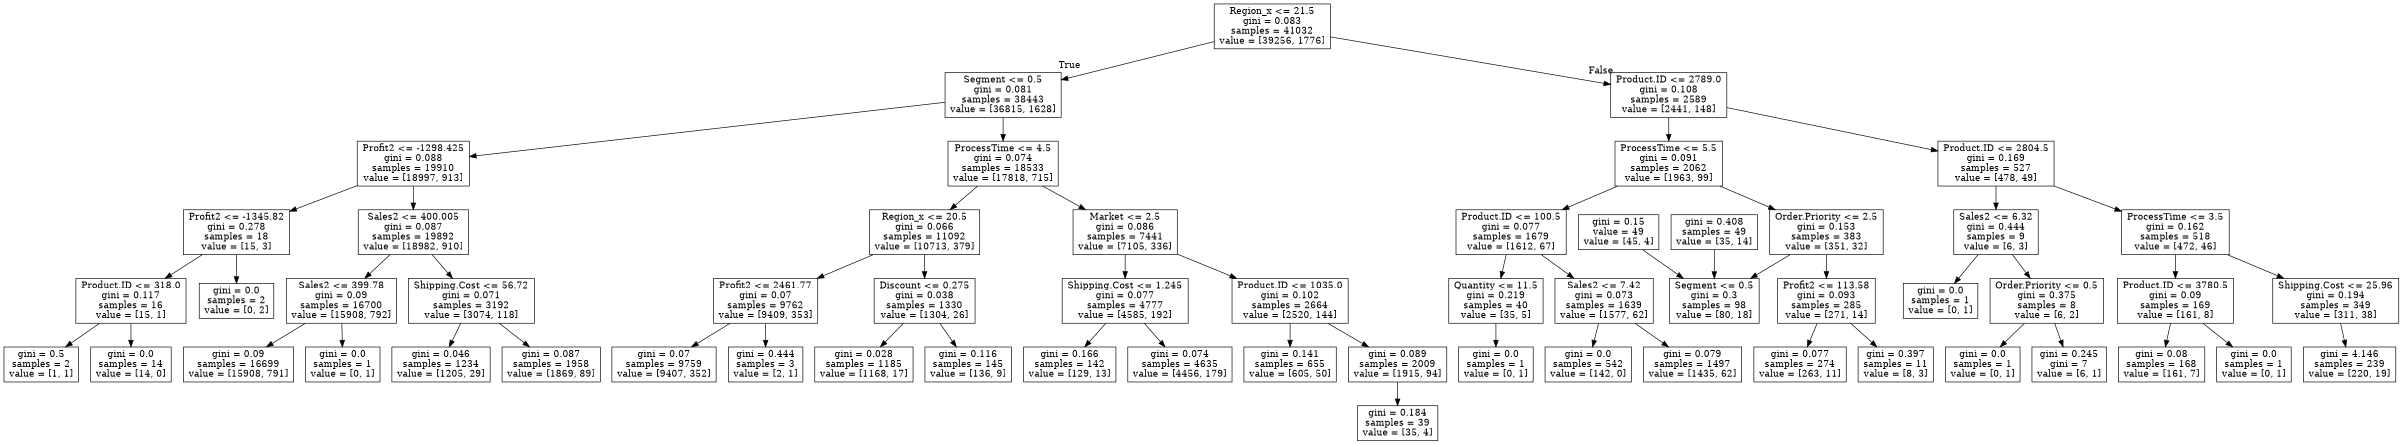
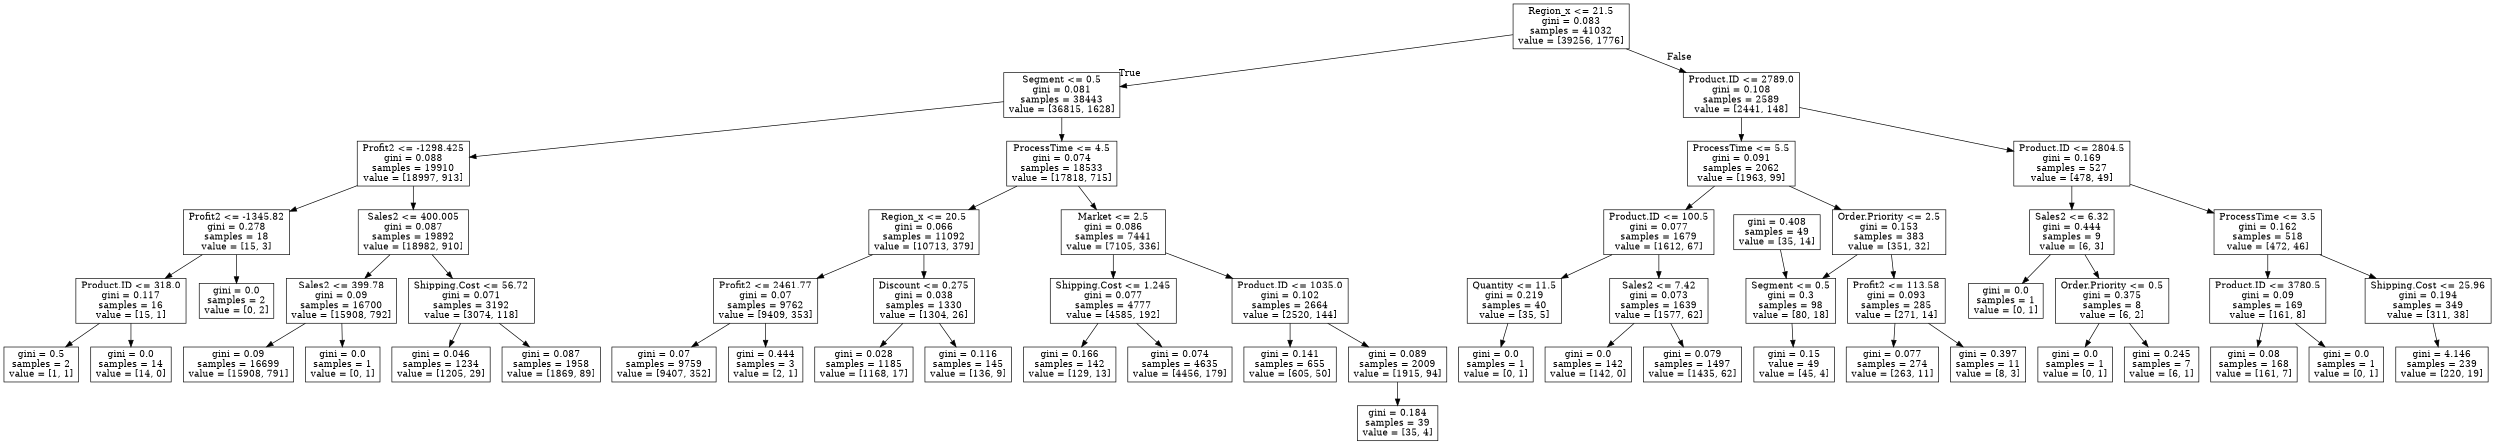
edge "gini = 0.15 value = 49 value = [45, 4]" -> "Segment <= 0.5 gini = 0.3 samples = 98 value = [80, 18]": reversed
node "gini = 0.0 samples = 542 value = [142, 0]": label "gini = 0.0 samples = 542 value = [142, 0]" -> "gini = 0.0 samples = 142 value = [142, 0]"
node "gini = 0.245 gini = 7 value = [6, 1]": label "gini = 0.245 gini = 7 value = [6, 1]" -> "gini = 0.245 samples = 7 value = [6, 1]"
